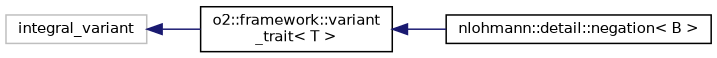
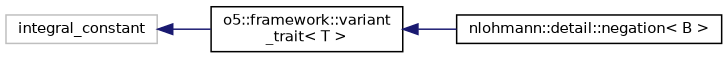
node "integral_variant": label "integral_variant" -> "integral_constant"
node "o2::framework::variant _trait< T >": label "o2::framework::variant _trait< T >" -> "o5::framework::variant _trait< T >"
